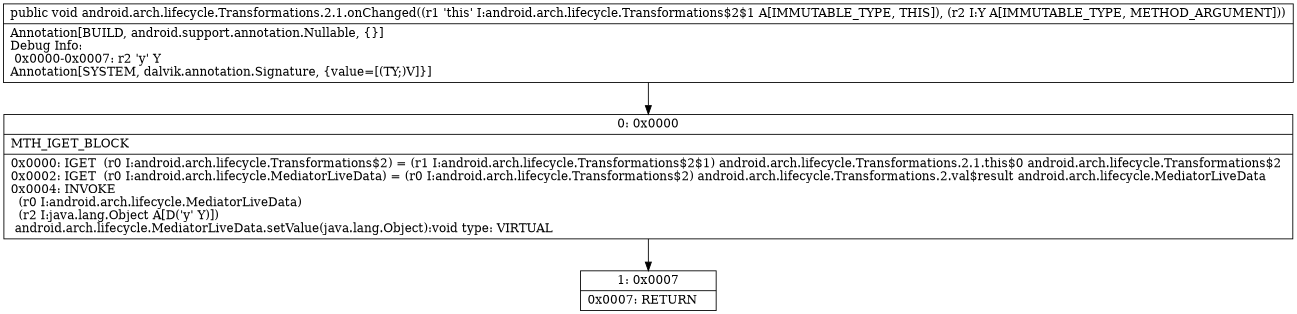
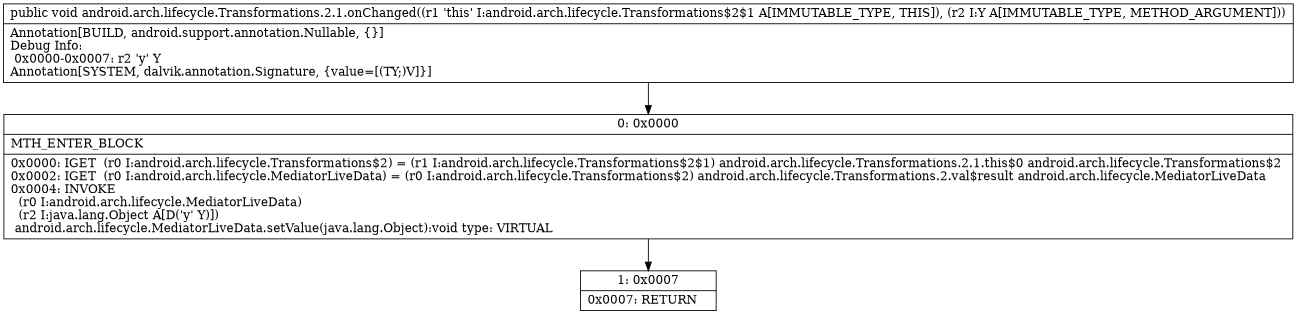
node "0: 0x0000": text "MTH_IGET_BLOCK" -> "MTH_ENTER_BLOCK"
